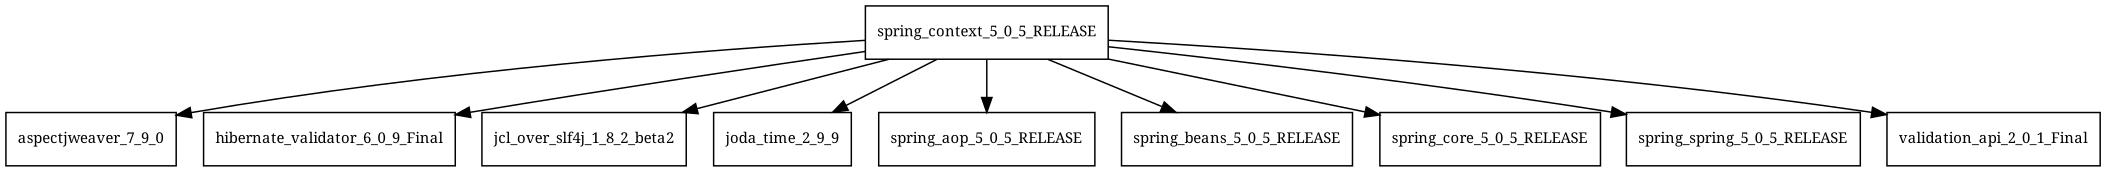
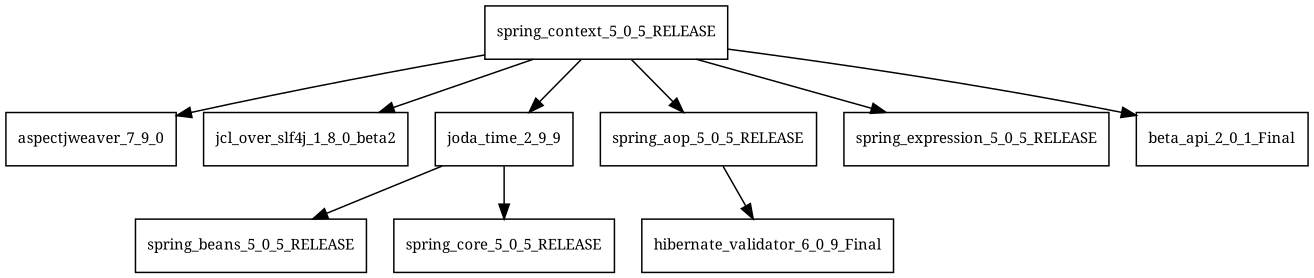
edge "spring_context_5_0_5_RELEASE" -> "hibernate_validator_6_0_9_Final": now "spring_aop_5_0_5_RELEASE" -> "hibernate_validator_6_0_9_Final"
edge "spring_context_5_0_5_RELEASE" -> "spring_beans_5_0_5_RELEASE": now "joda_time_2_9_9" -> "spring_beans_5_0_5_RELEASE"
edge "spring_context_5_0_5_RELEASE" -> "spring_core_5_0_5_RELEASE": now "joda_time_2_9_9" -> "spring_core_5_0_5_RELEASE"
node "jcl_over_slf4j_1_8_2_beta2": label "jcl_over_slf4j_1_8_2_beta2" -> "jcl_over_slf4j_1_8_0_beta2"
node "spring_spring_5_0_5_RELEASE": label "spring_spring_5_0_5_RELEASE" -> "spring_expression_5_0_5_RELEASE"
node "validation_api_2_0_1_Final": label "validation_api_2_0_1_Final" -> "beta_api_2_0_1_Final"
